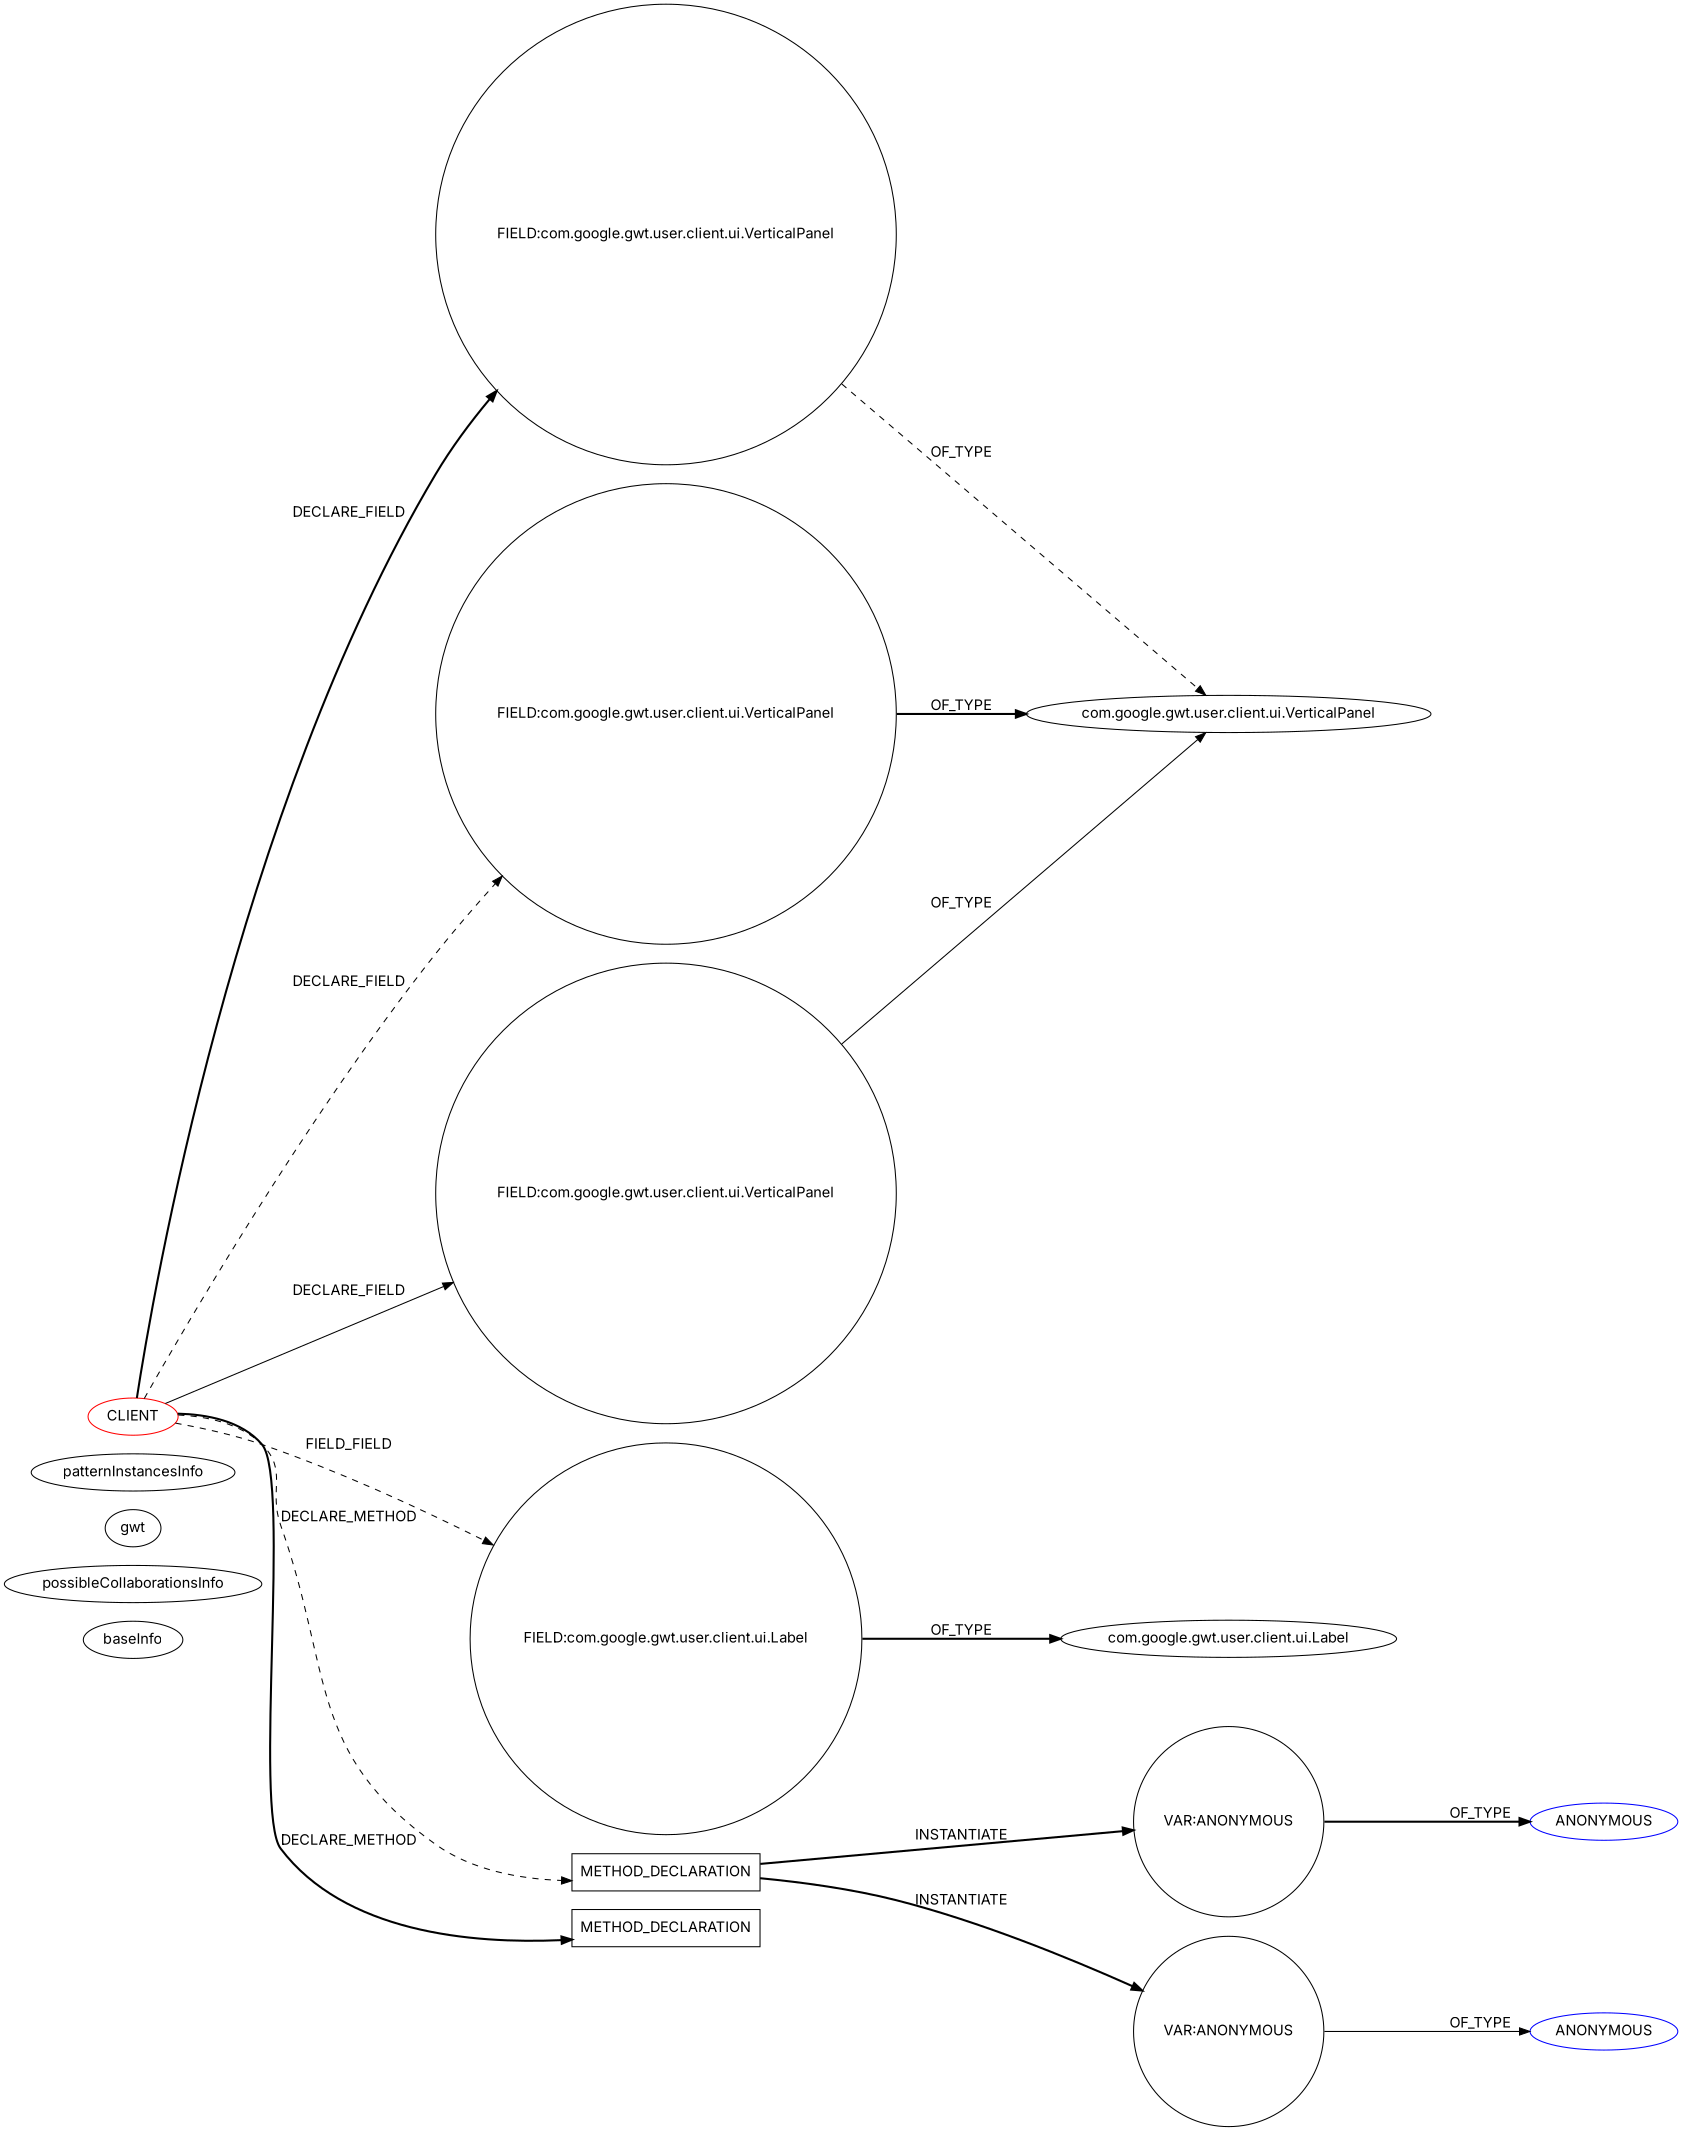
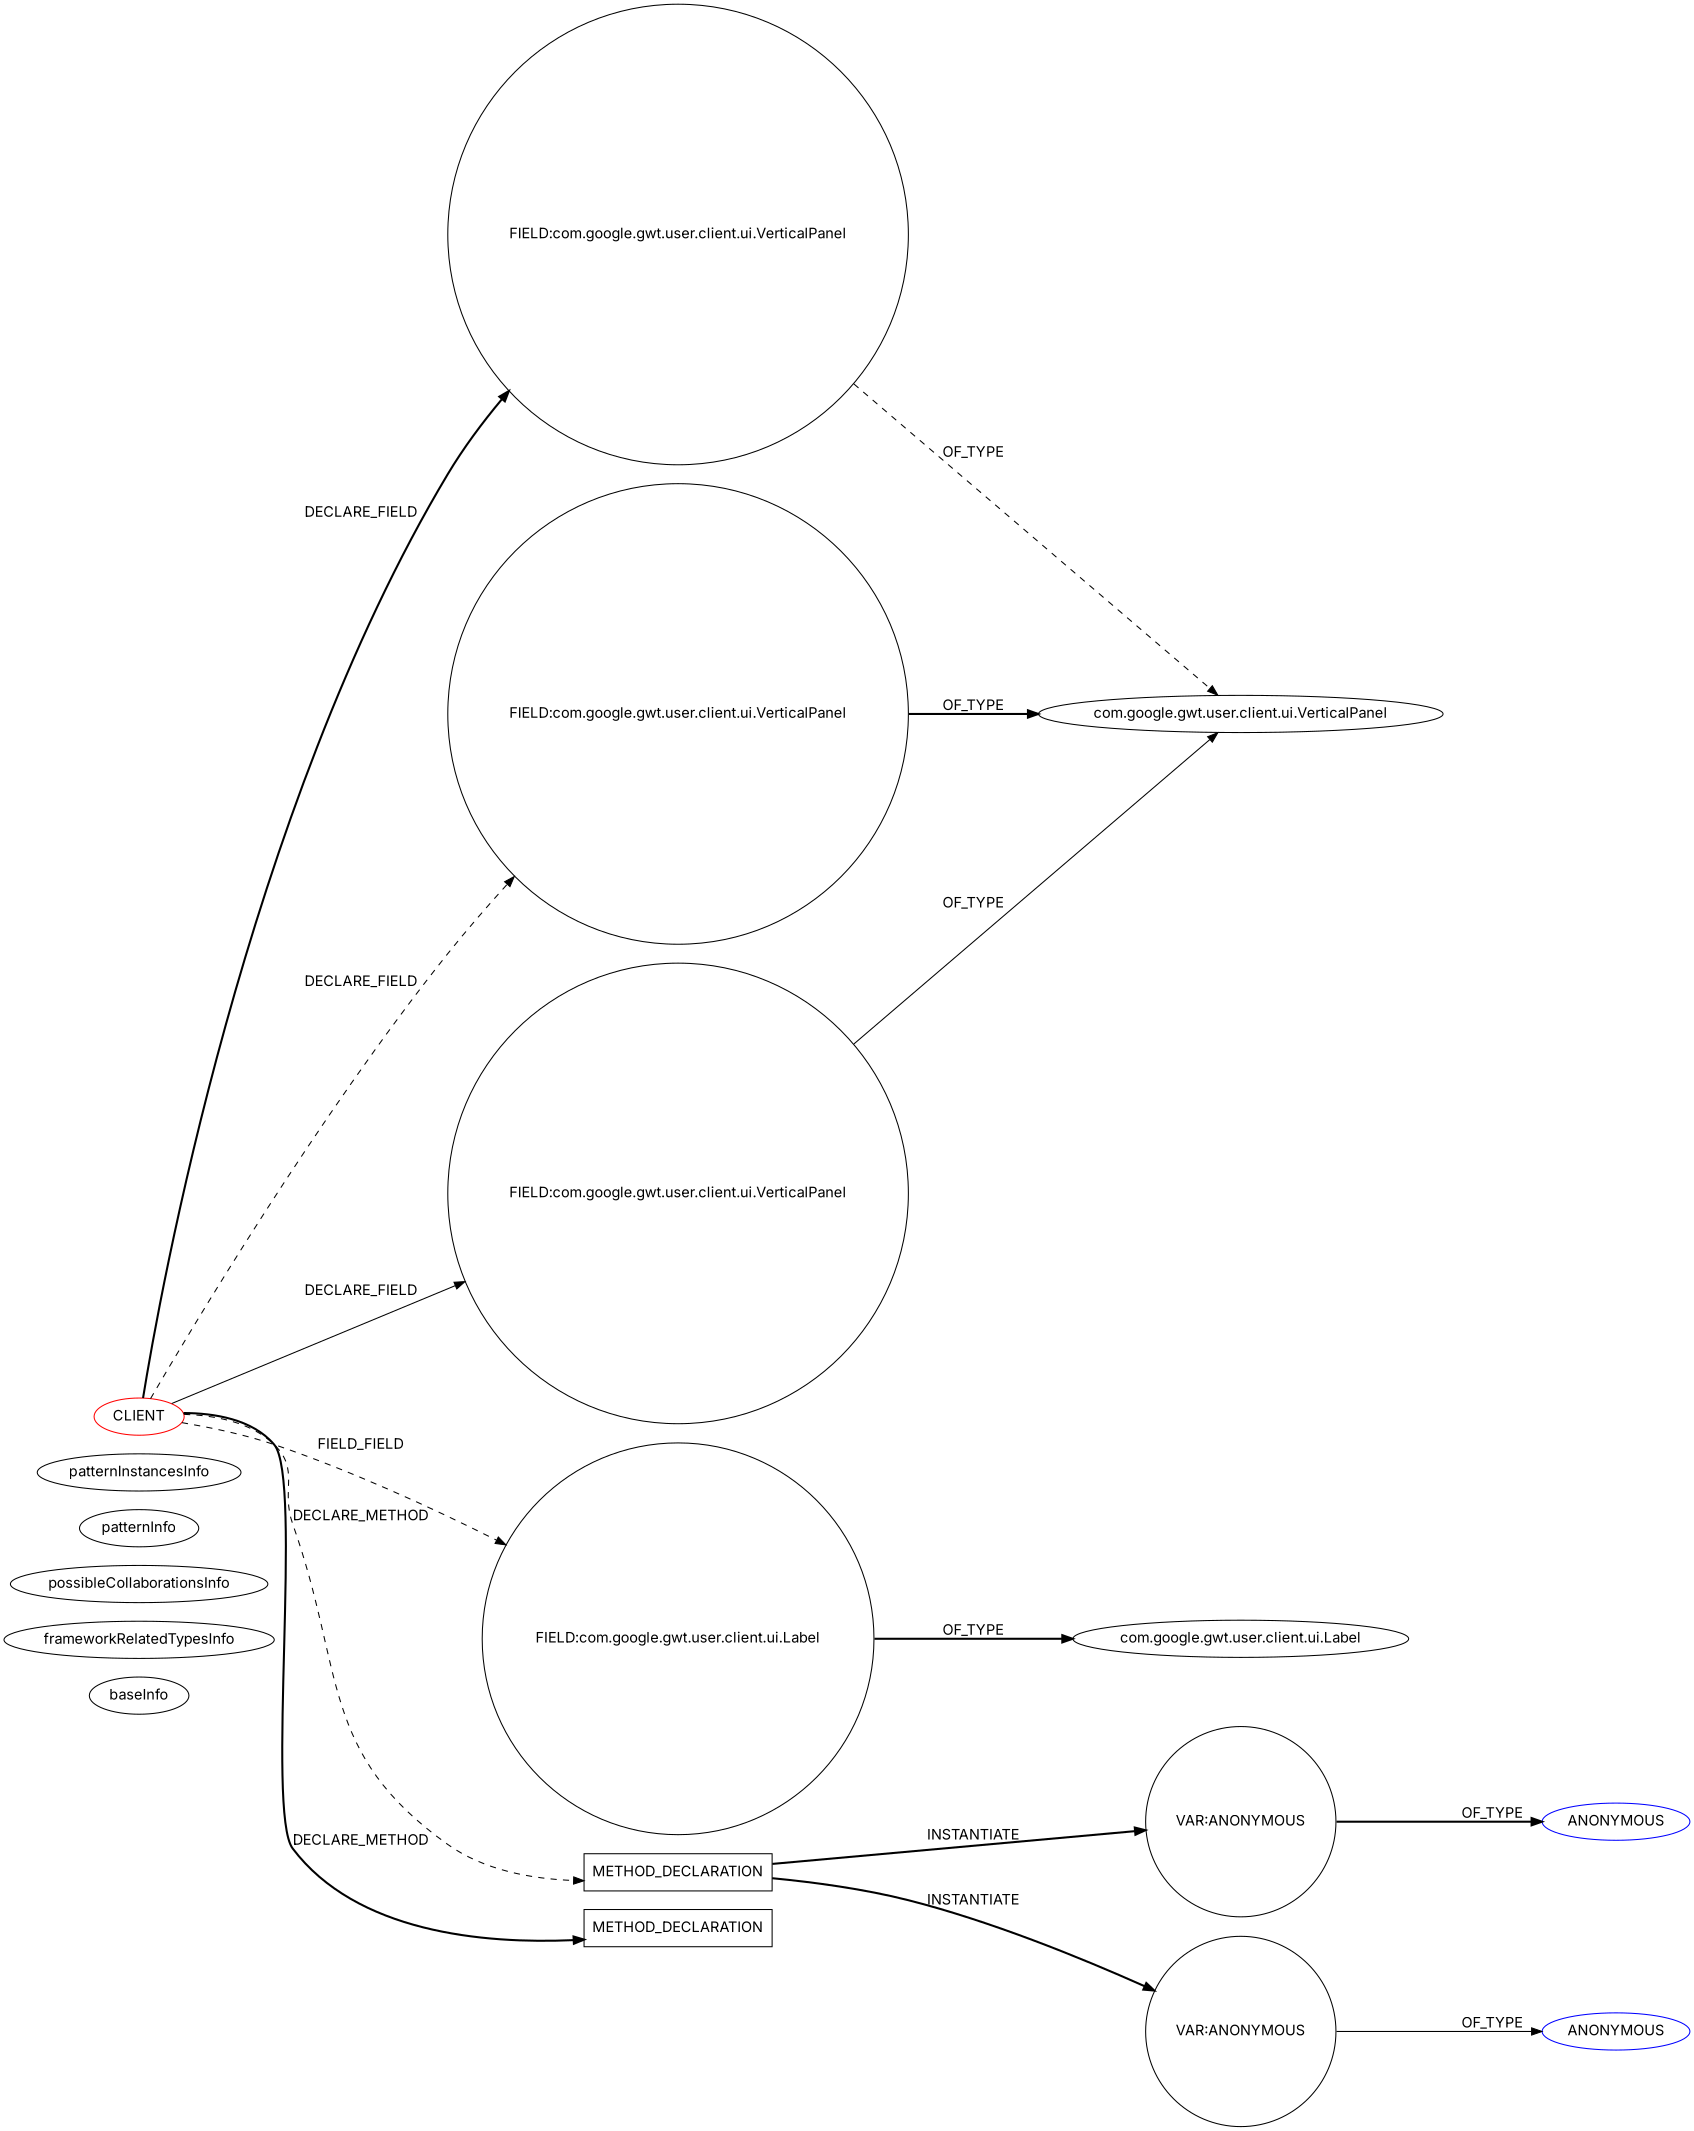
node "gwt": label "gwt" -> "patternInfo"
node "frameworkRelatedTypesInfo": added
